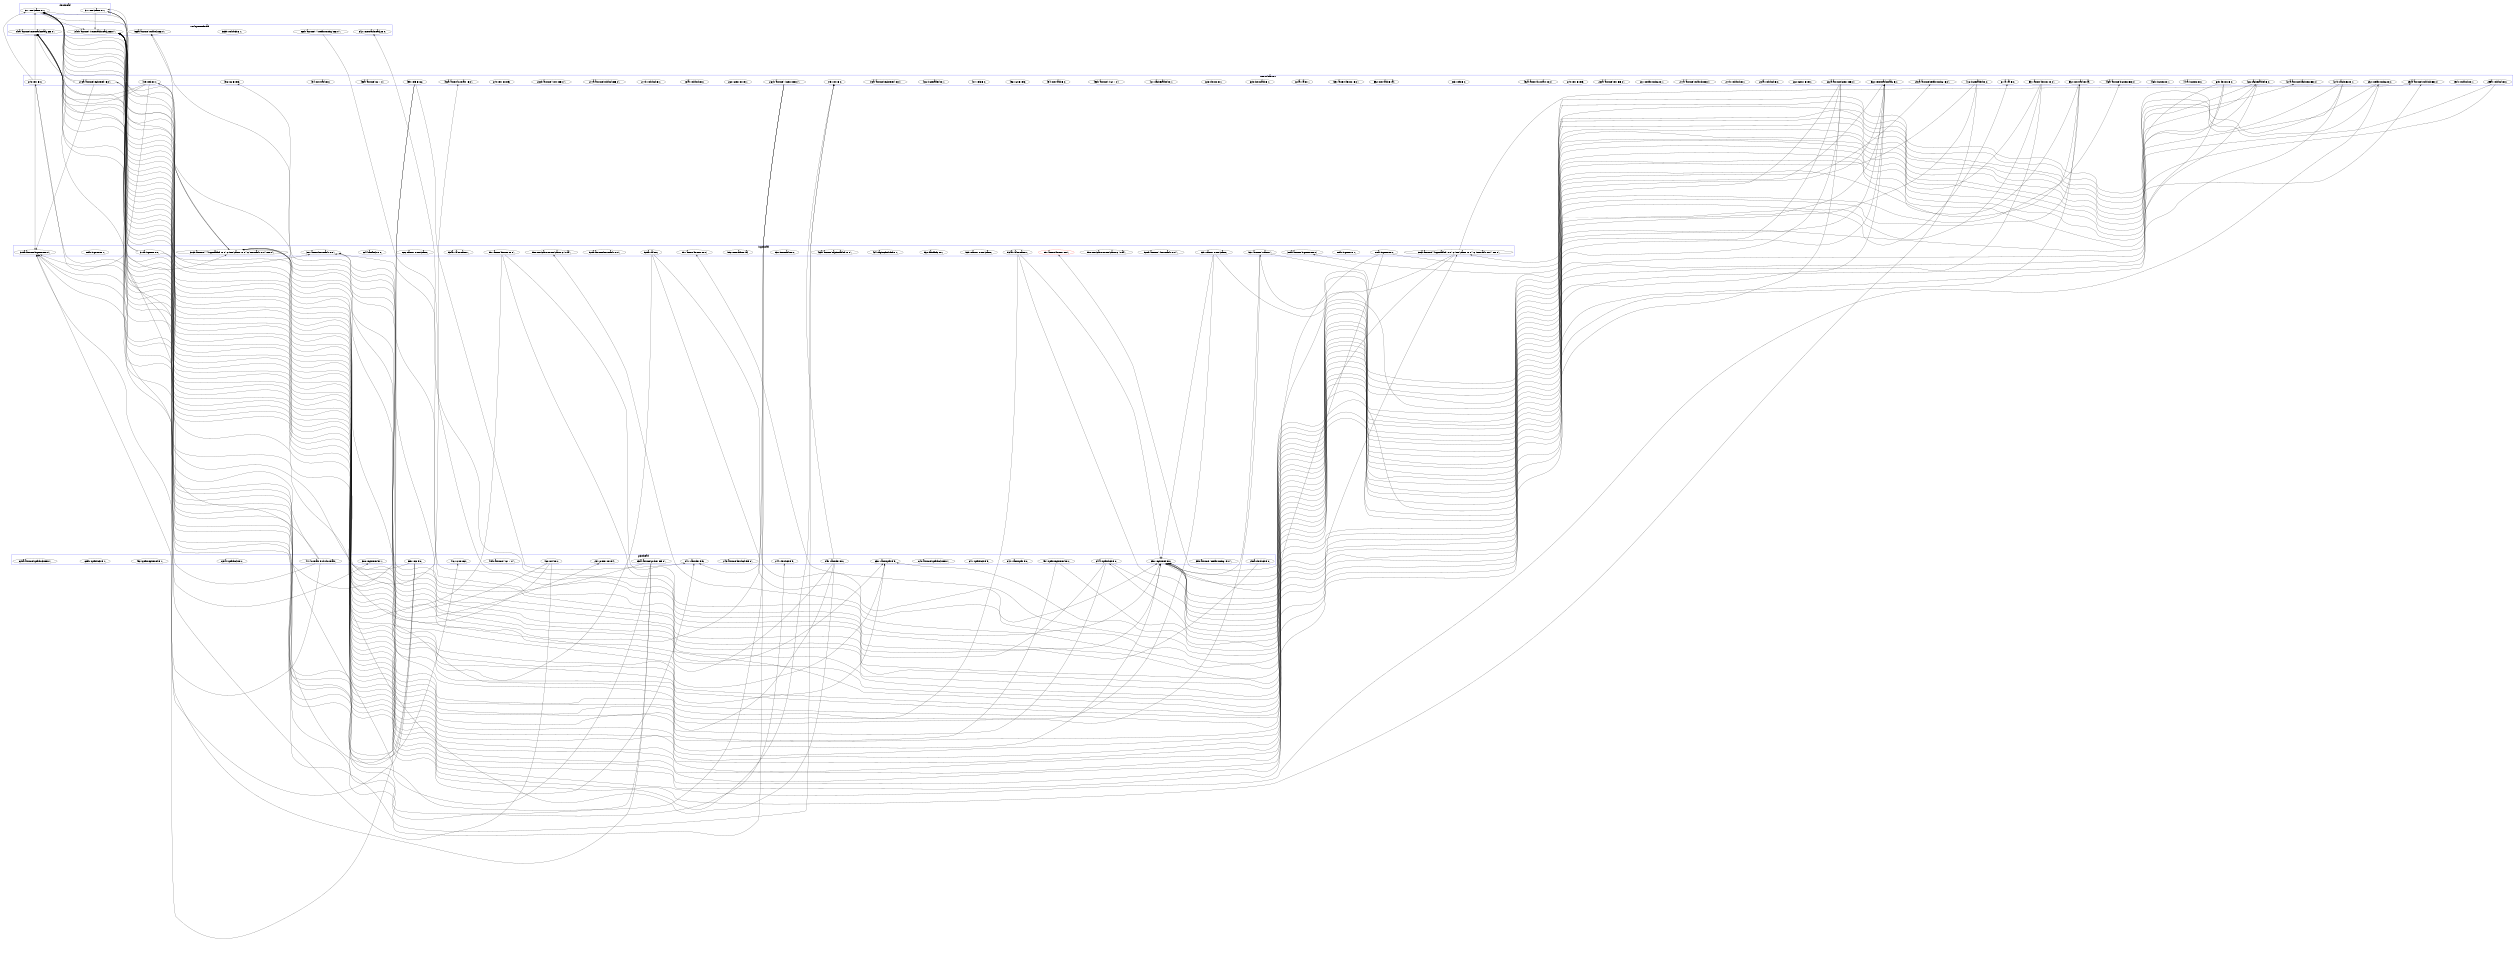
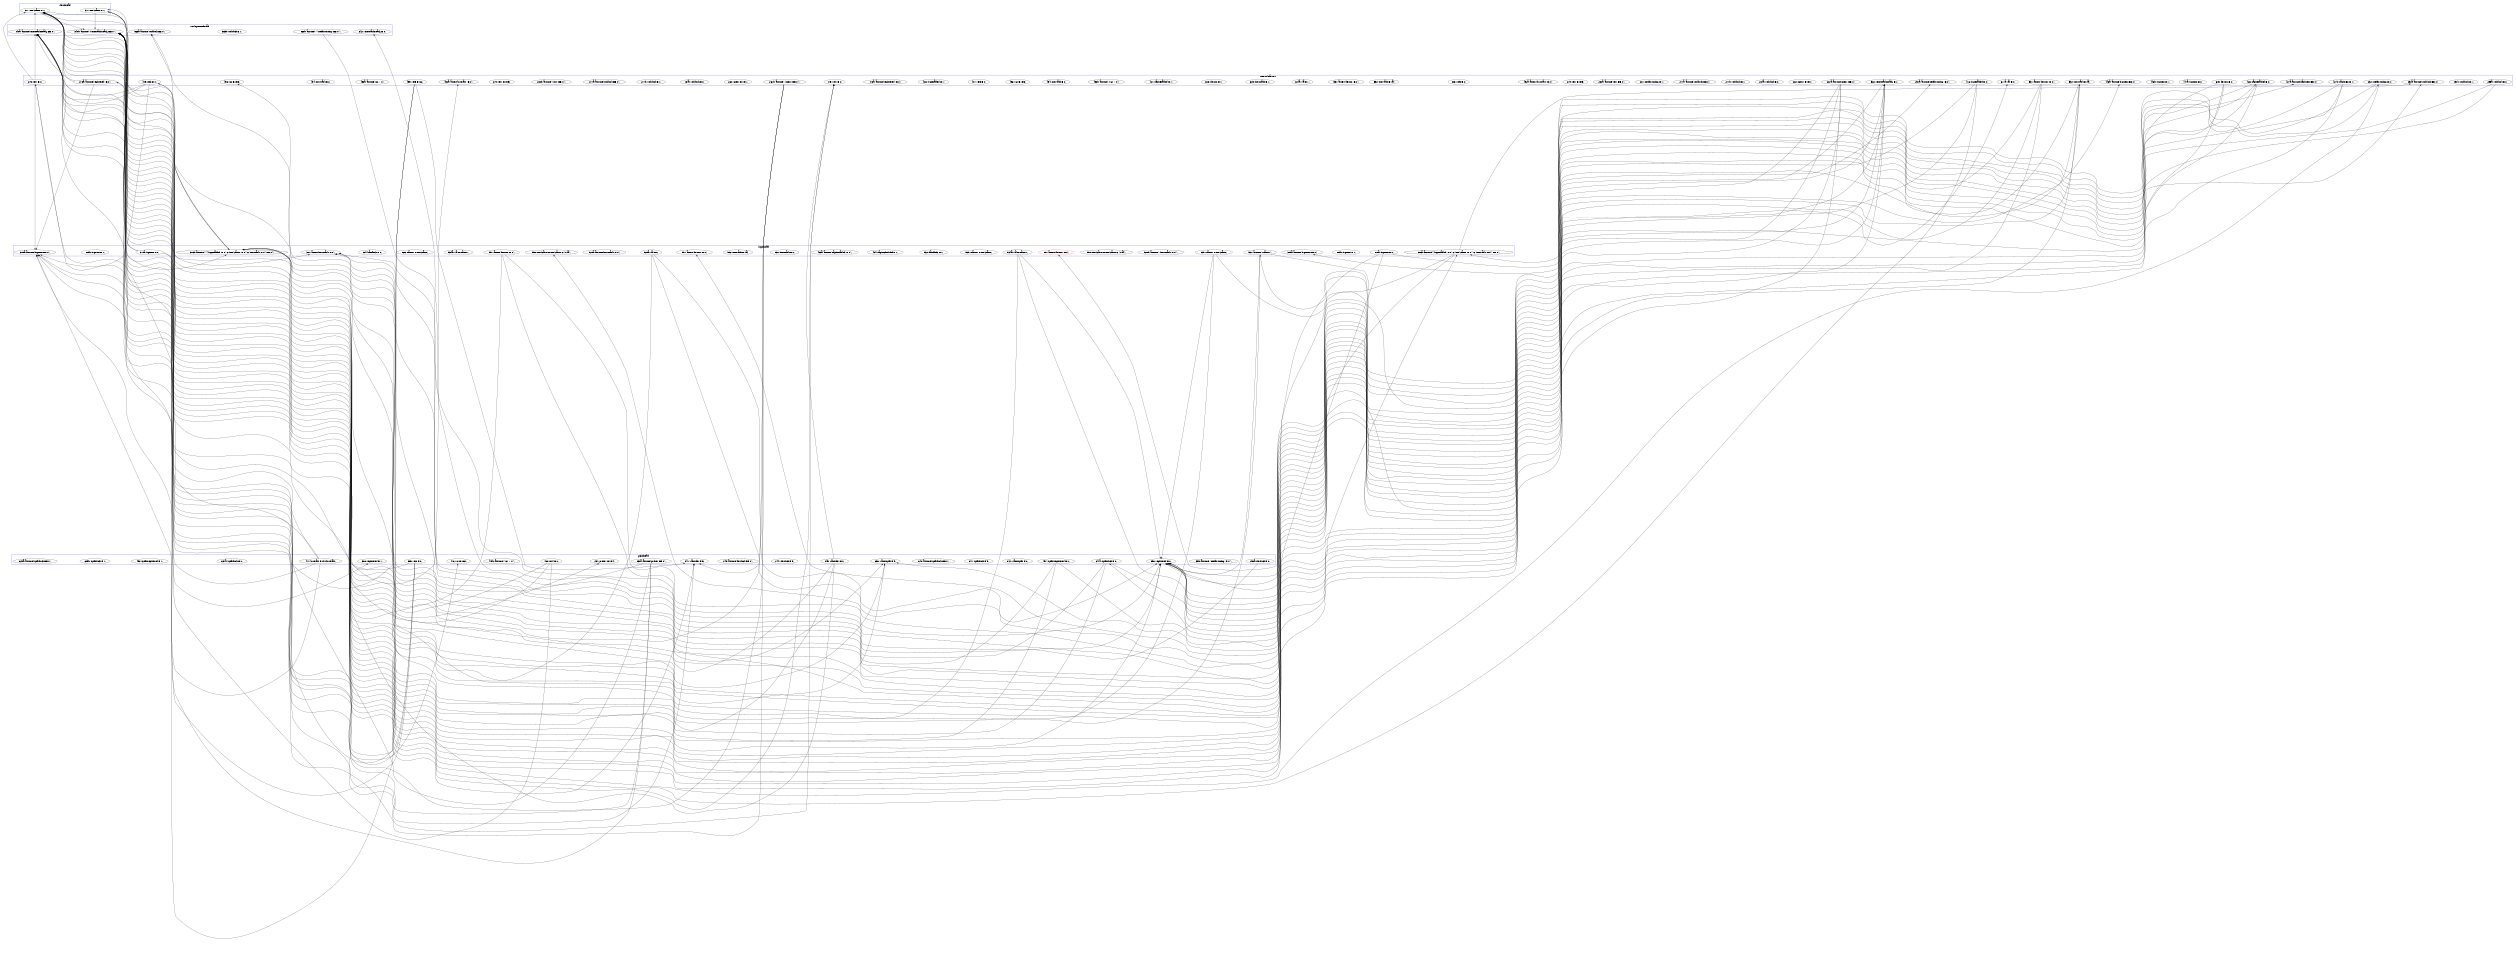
edge "457: sysfs_registered = 0;" -> "307: assert(intr_mask != 0);": added
edge "340a: assume(reset_task_ready == 0);" -> "244: dev_lock = 5;": now "340a: assume(reset_task_ready == 0);" -> "241: want_dev = 5;"
